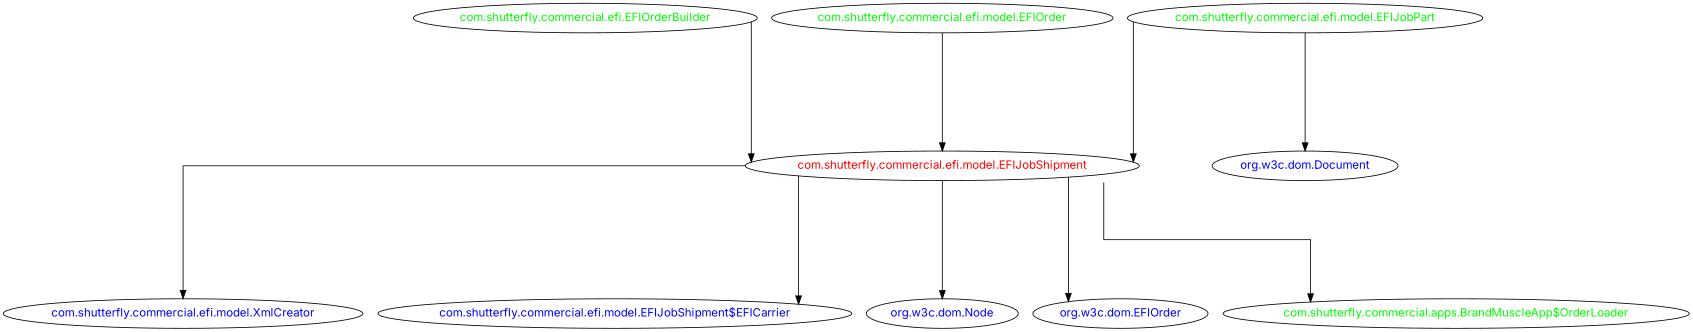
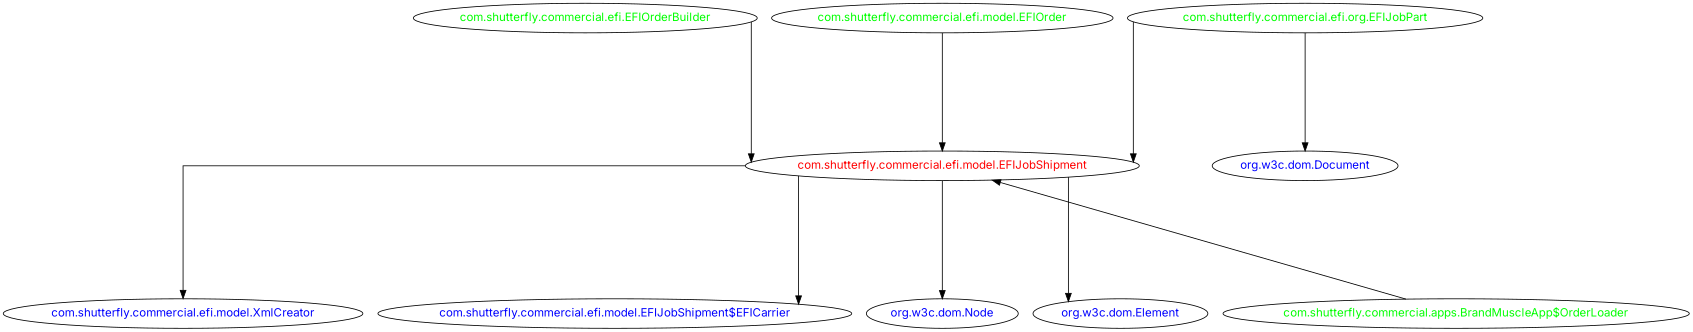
node "com.shutterfly.commercial.efi.model.EFIJobPart": label "com.shutterfly.commercial.efi.model.EFIJobPart" -> "com.shutterfly.commercial.efi.org.EFIJobPart"
edge "com.shutterfly.commercial.efi.model.EFIJobShipment" -> "com.shutterfly.commercial.apps.BrandMuscleApp$OrderLoader": reversed
node "org.w3c.dom.EFIOrder": label "org.w3c.dom.EFIOrder" -> "org.w3c.dom.Element"
